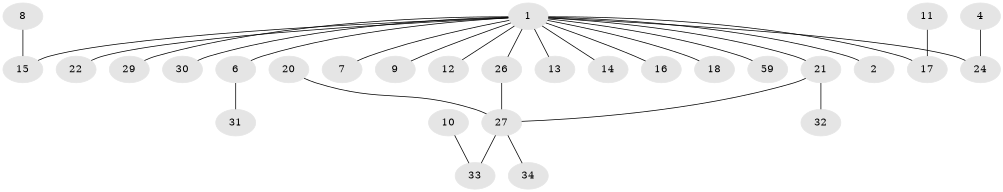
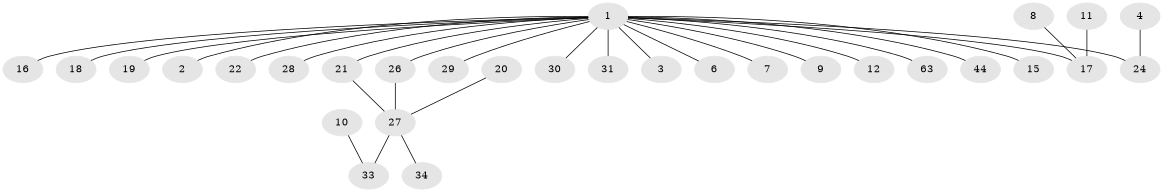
edge "8" -- "15": now "8" -- "17"
node "28": added
node "13": label "13" -> "63"
node "14": label "14" -> "44"
node "3": added
node "59": label "59" -> "19"
edge "6" -- "31": now "1" -- "31"
node "32": removed
